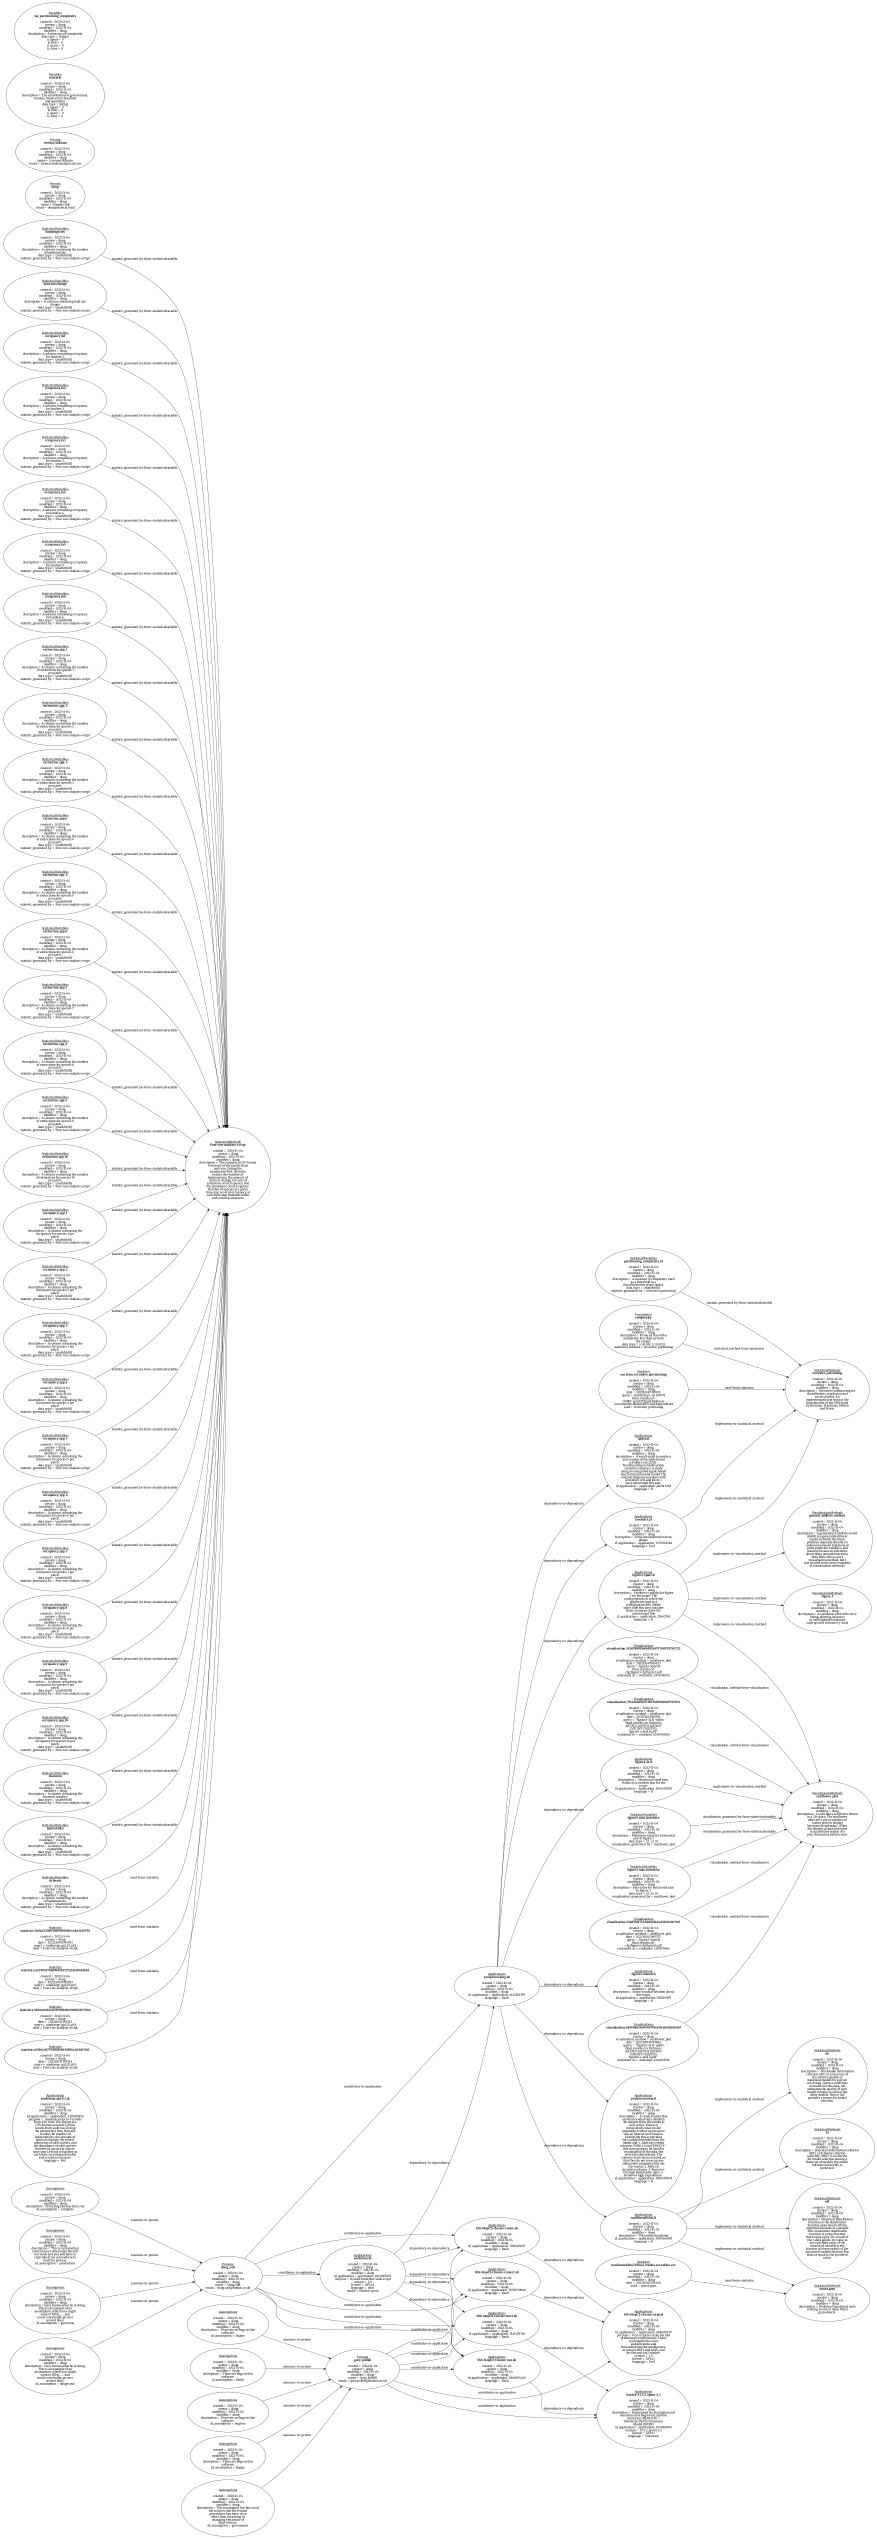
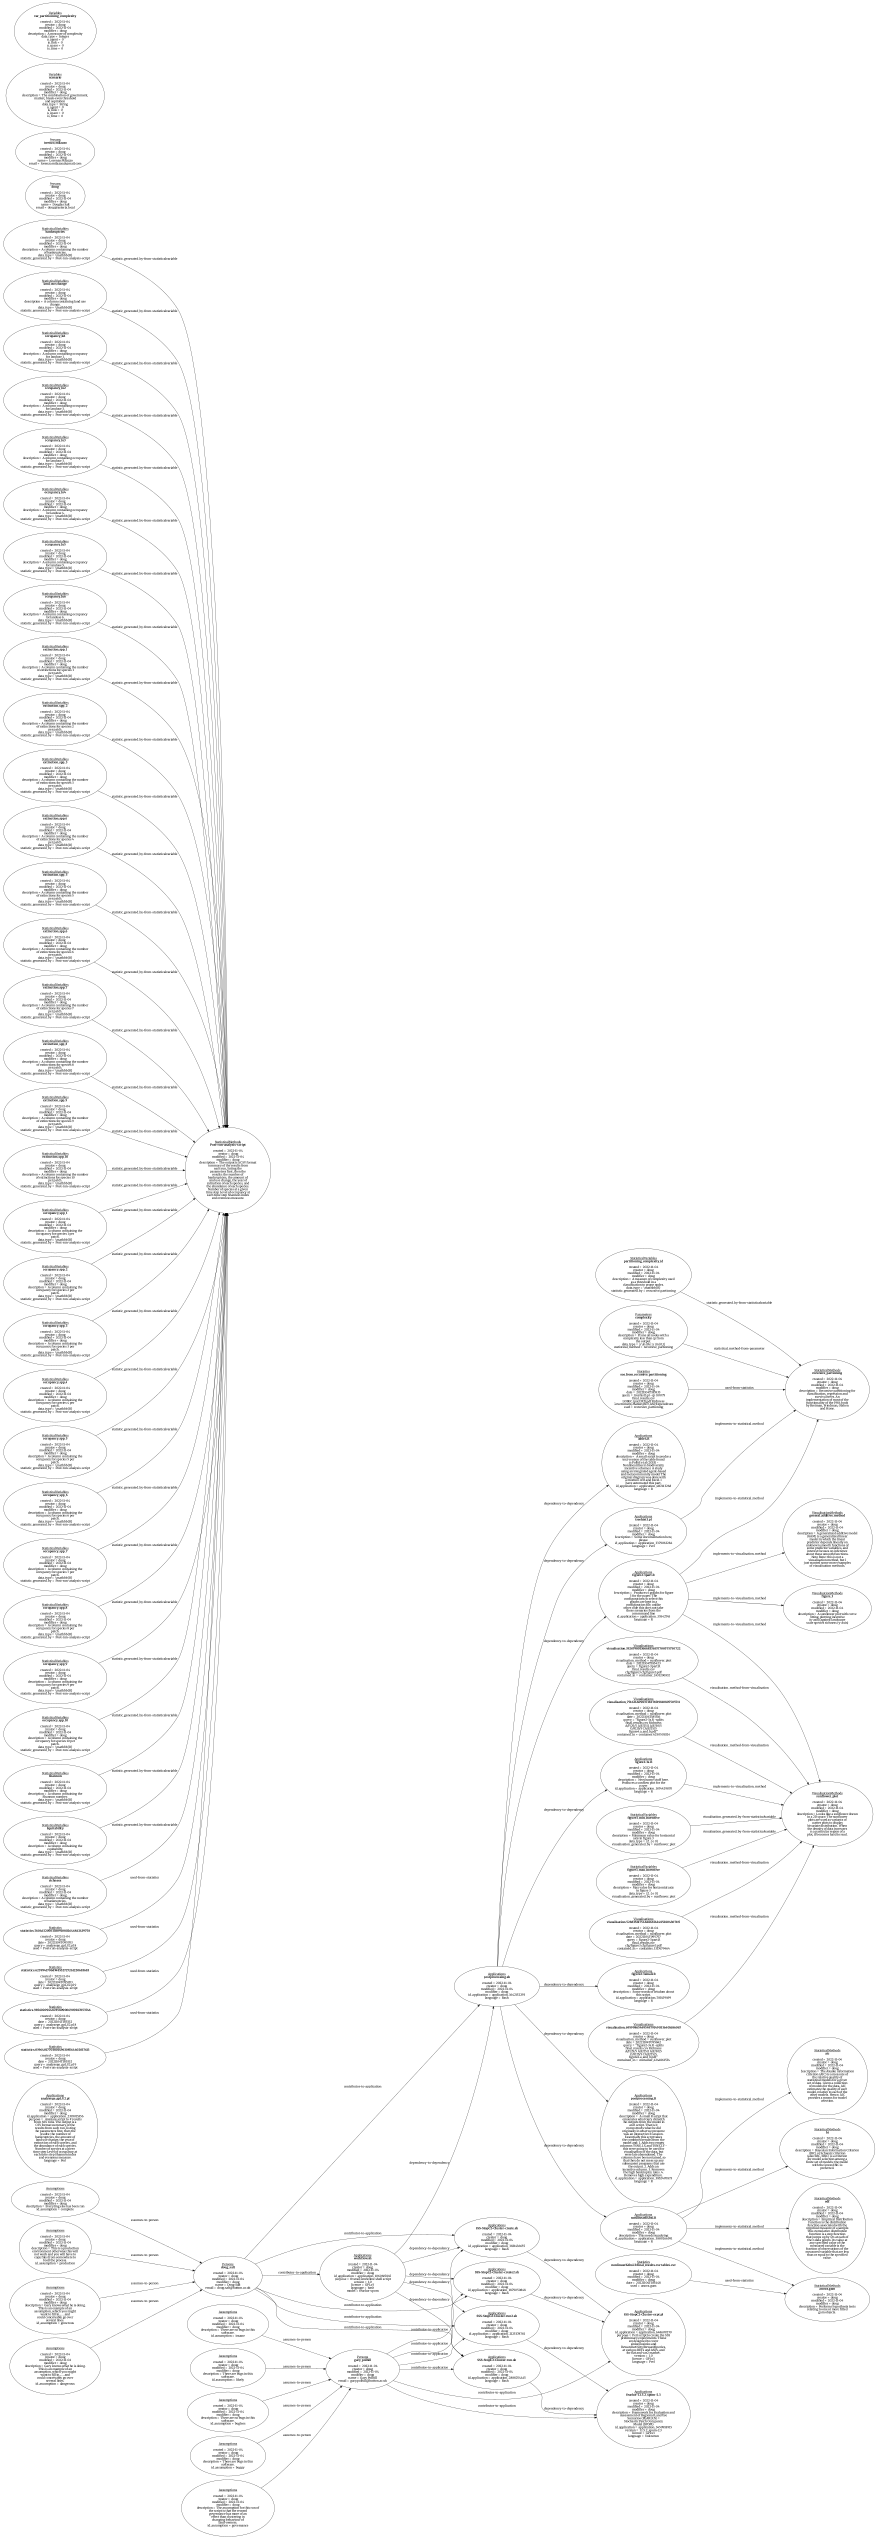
node "Parameters": text "description =  Prune all the with a" -> "description =  Prune all nodes with a"
